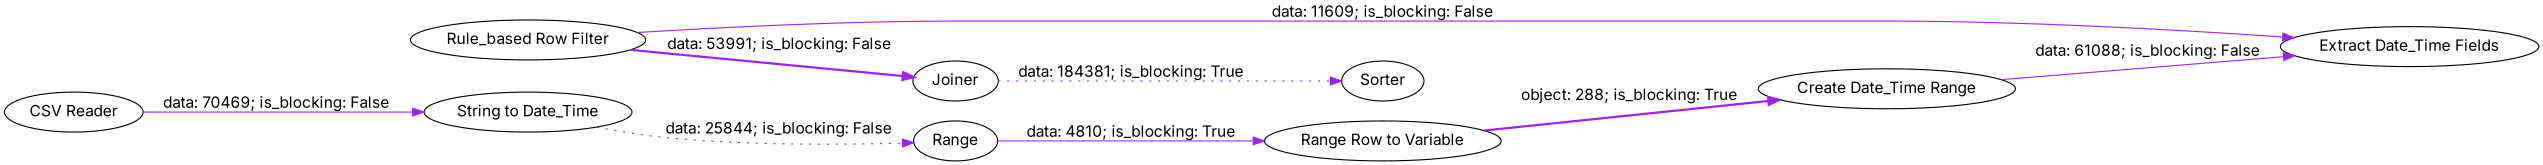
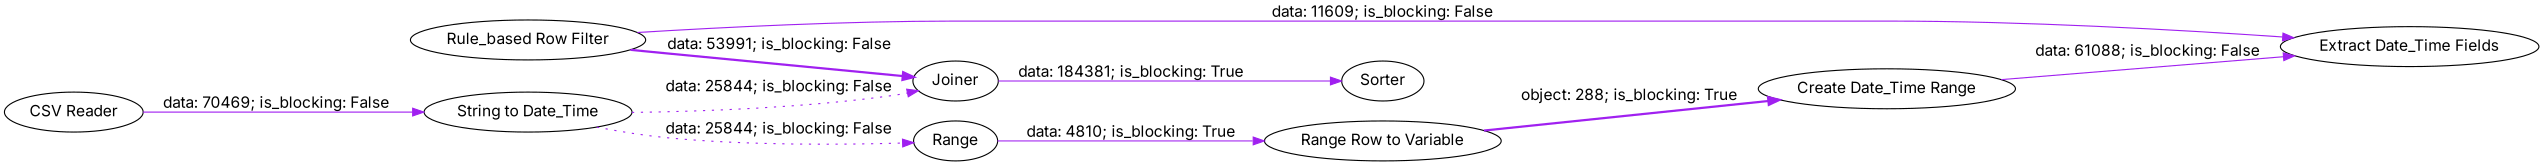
edge "Joiner" -> "Sorter": style dotted -> solid
edge "String to Date_Time" -> "Joiner": added, label "data: 25844; is_blocking: False"
